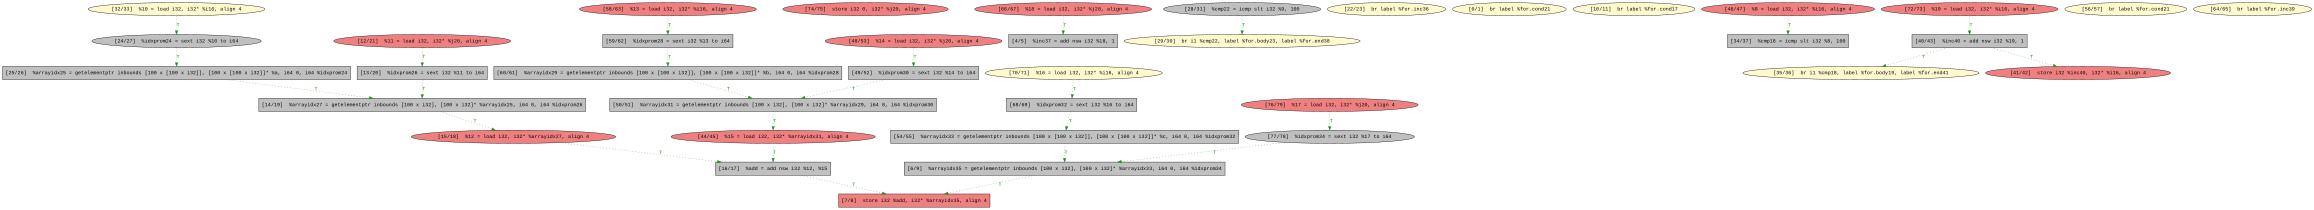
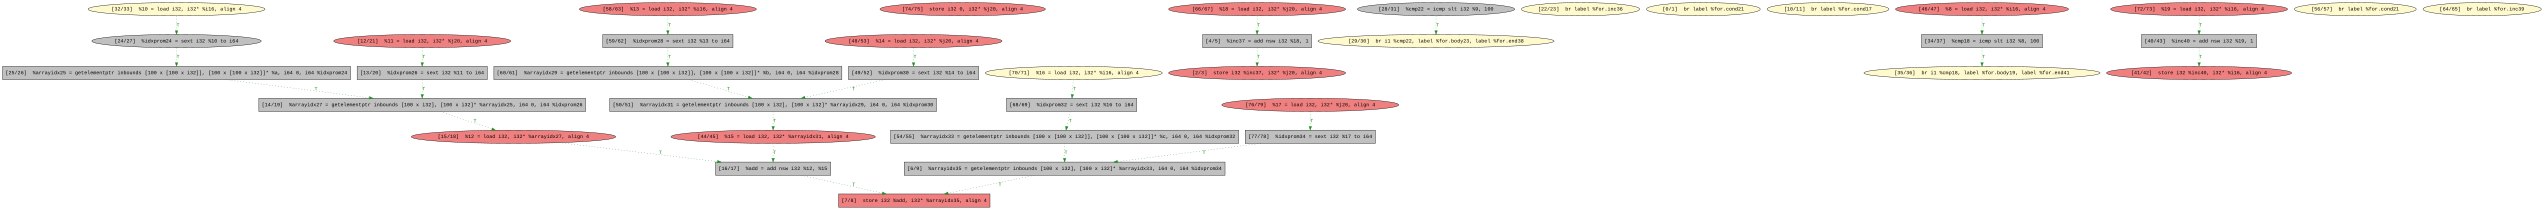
edge "[40/43]  %inc40 = add nsw i32 %19, 1" -> "[35/36]  br i1 %cmp18, label %for.body19, label %for.end41": now "[34/37]  %cmp18 = icmp slt i32 %8, 100" -> "[35/36]  br i1 %cmp18, label %for.body19, label %for.end41"
node "[2/3]  store i32 %inc37, i32* %j20, align 4": added
node "[77/78]  %idxprom34 = sext i32 %17 to i64": shape ellipse -> box
